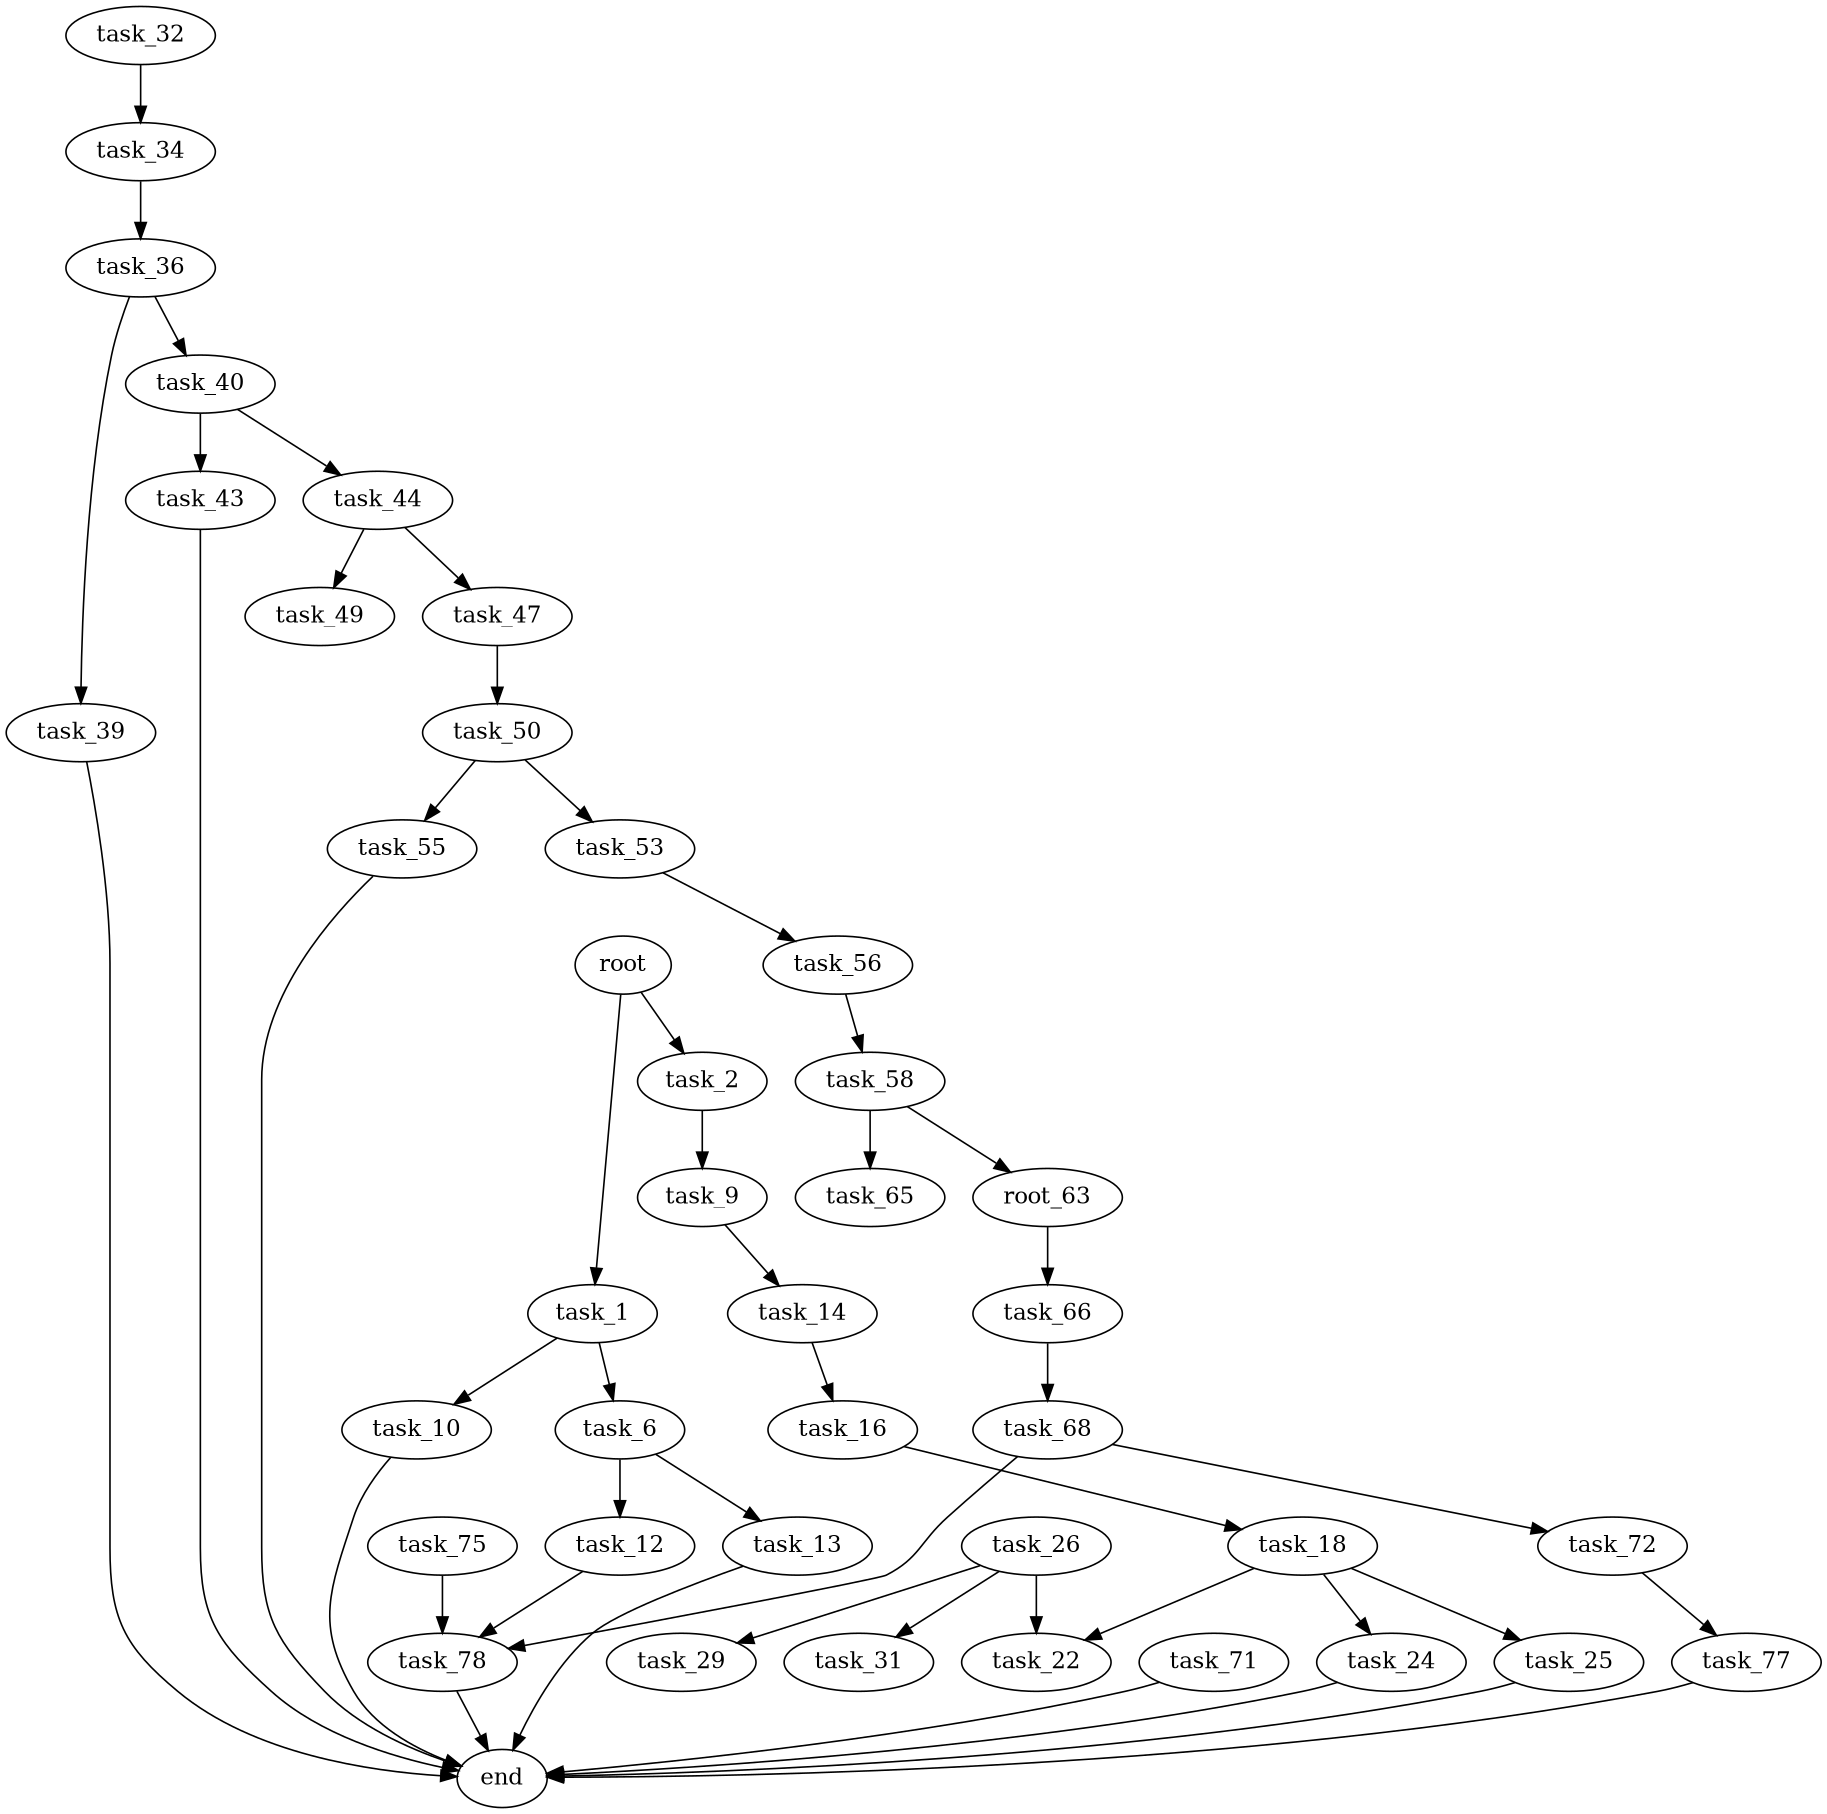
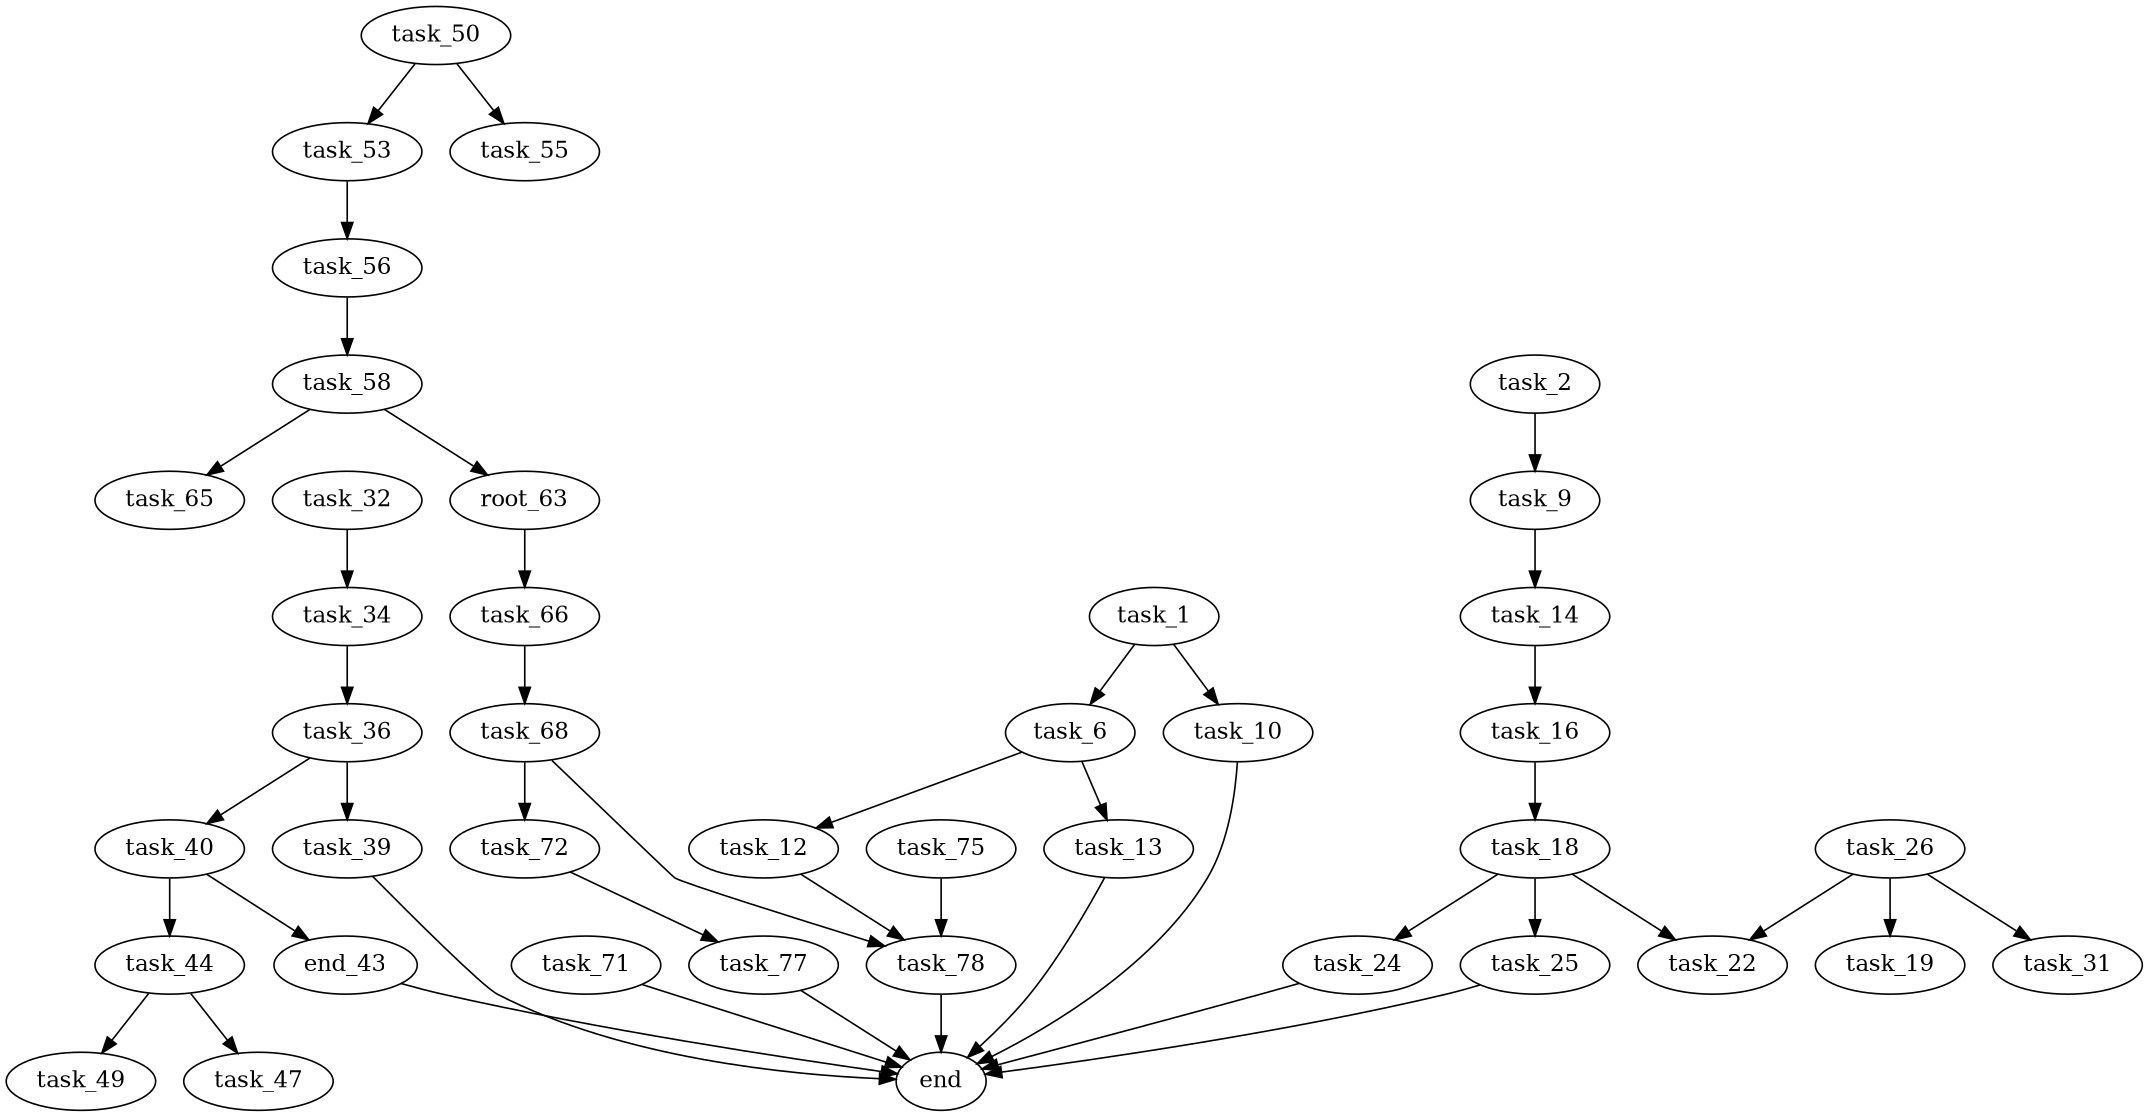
node "task_43": label "task_43" -> "end_43"
edge "task_47" -> "task_50": removed
node "root": removed
edge "task_55" -> "end": removed
node "task_29": label "task_29" -> "task_19"
